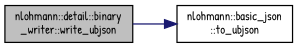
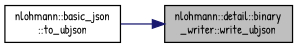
edge "nlohmann::detail::binary _writer::write_ubjson" -> "nlohmann::basic_json ::to_ubjson": reversed
